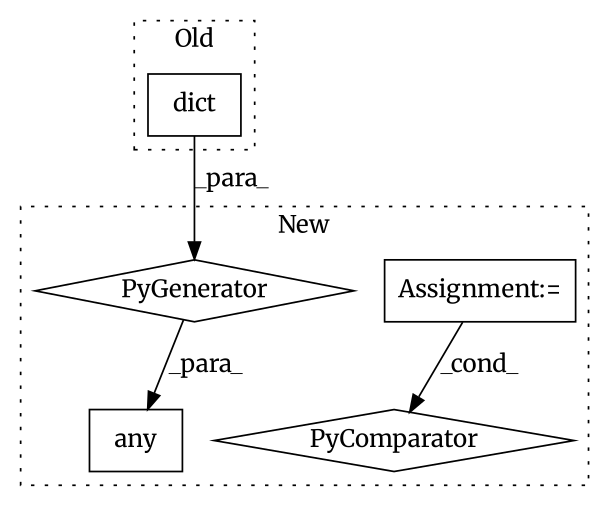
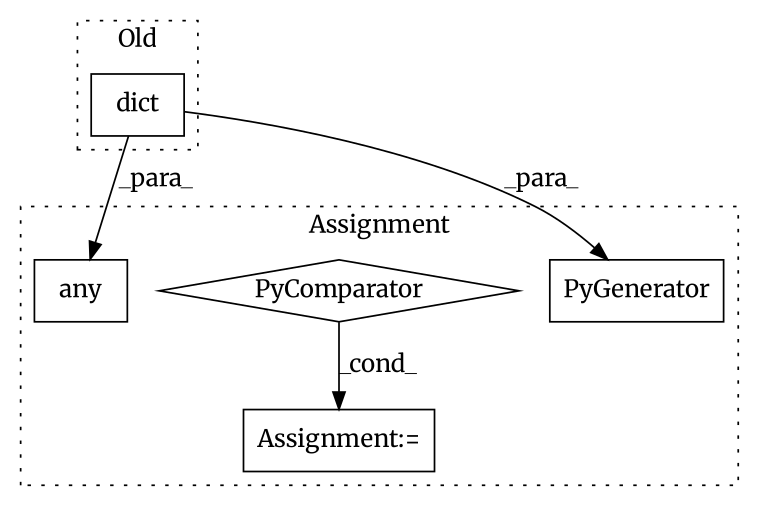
cluster "New": label "New" -> "Assignment"
node "PyGenerator": shape diamond -> box
edge "PyGenerator" -> "any": now "dict" -> "any"
edge "Assignment:=" -> "PyComparator": reversed
